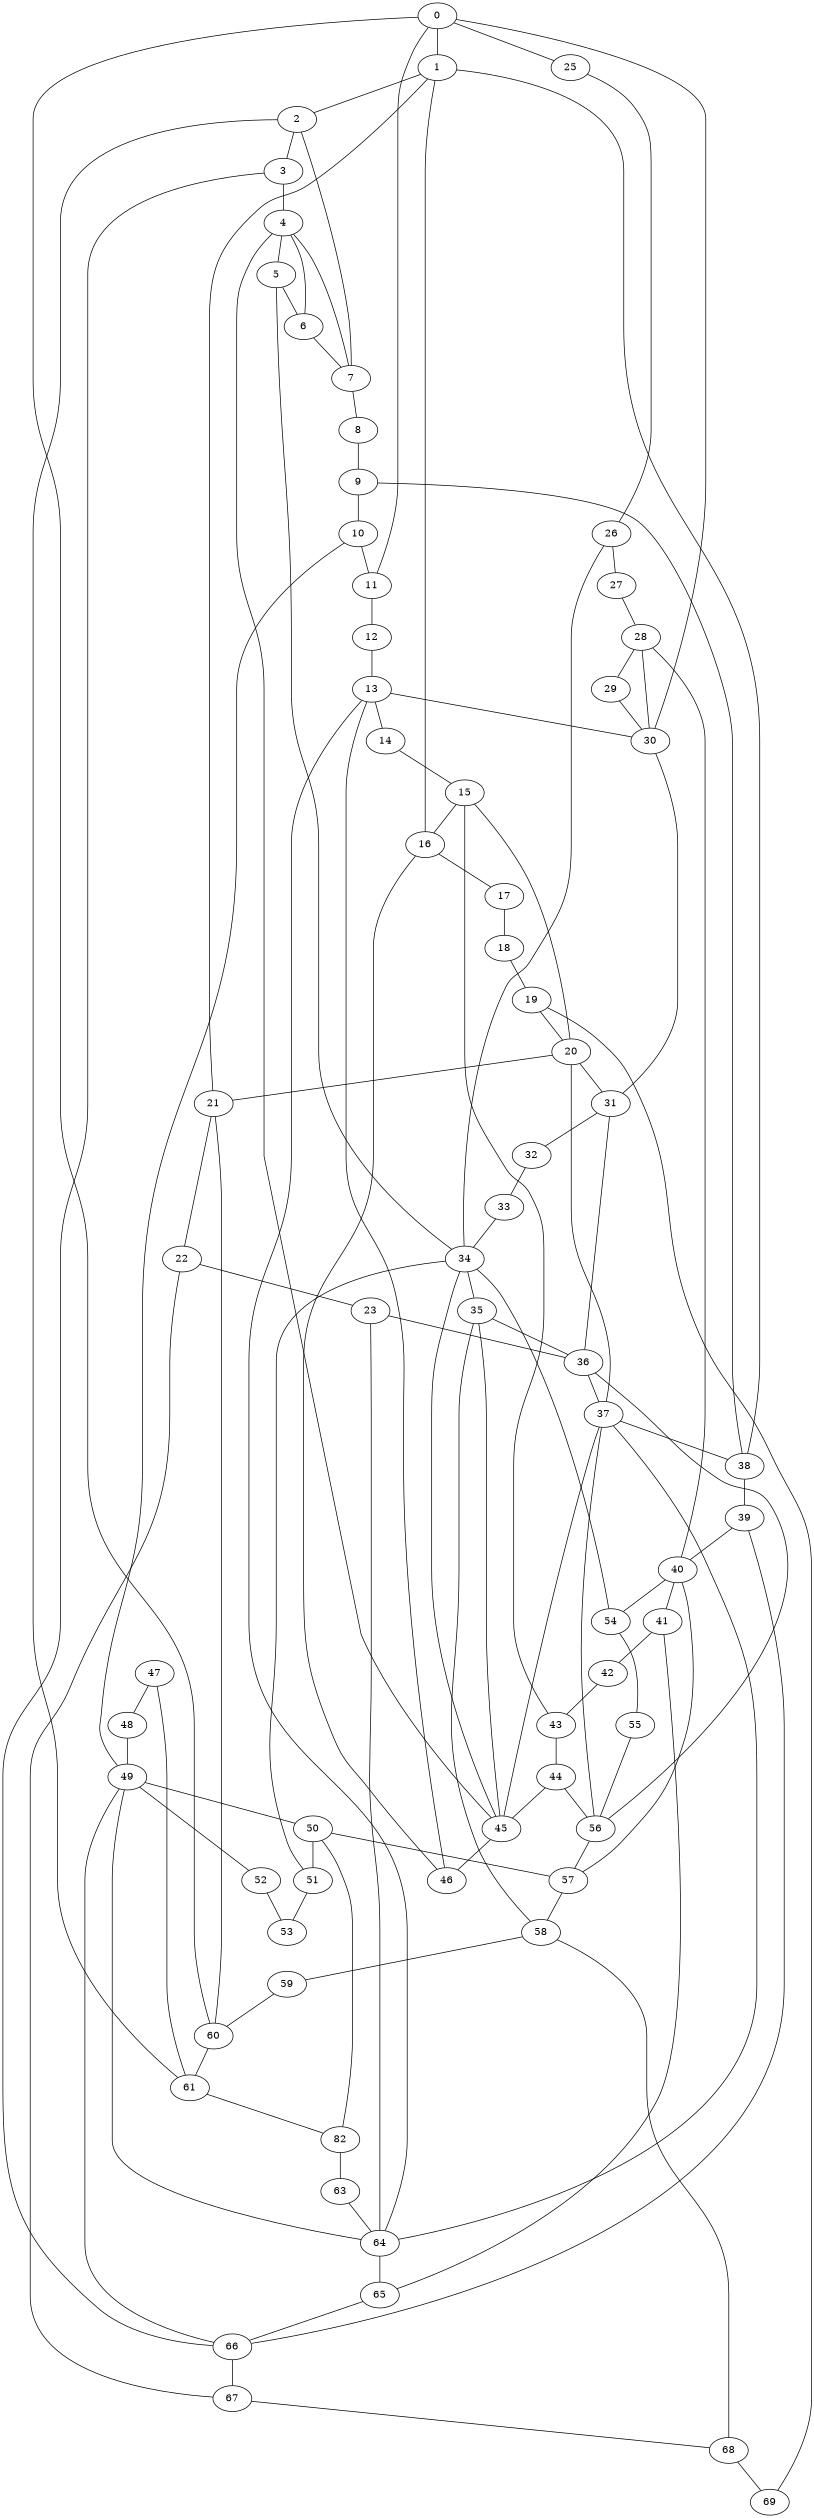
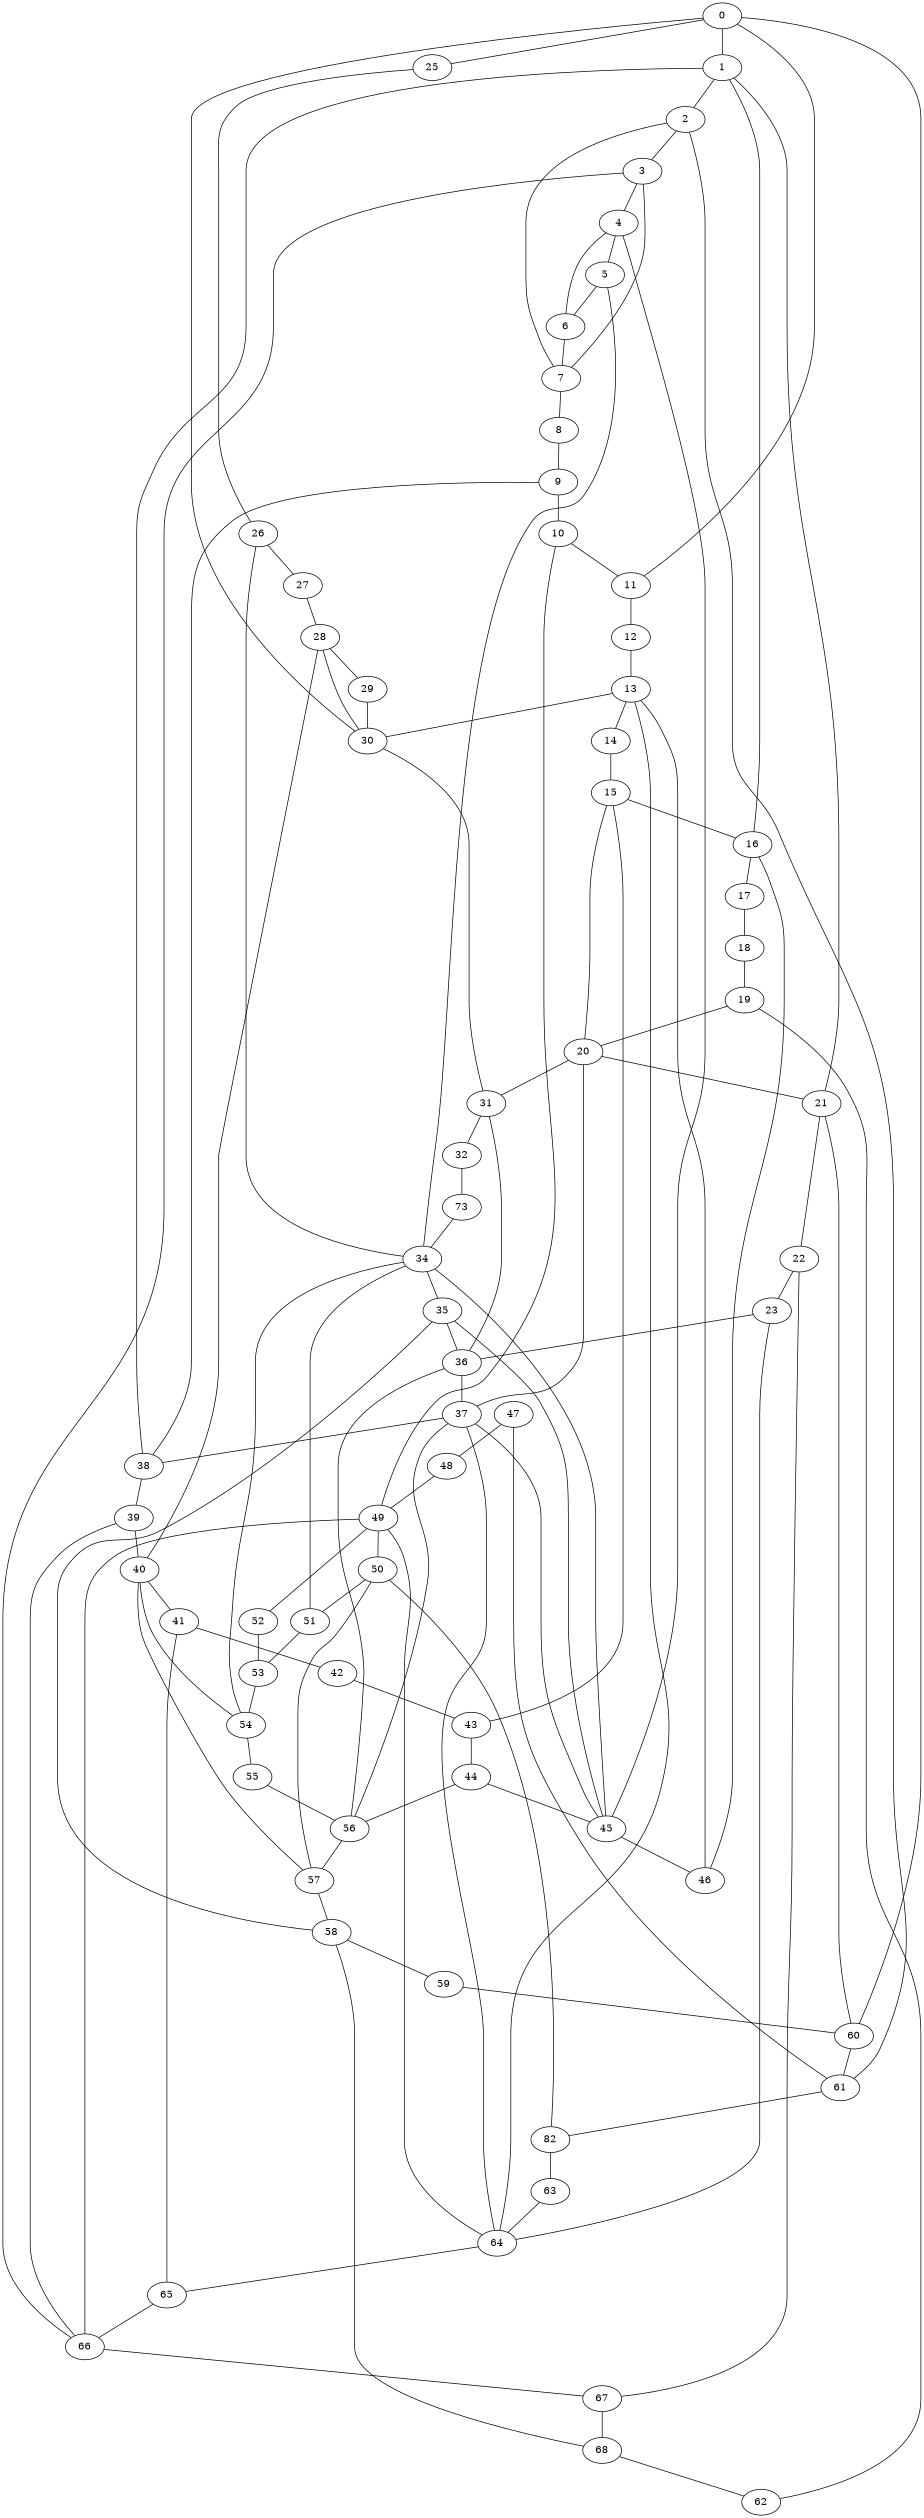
edge "4" -- "7": now "3" -- "7"
node "33": label "33" -> "73"
edge "53" -- "54": added
node "69": label "69" -> "62"
